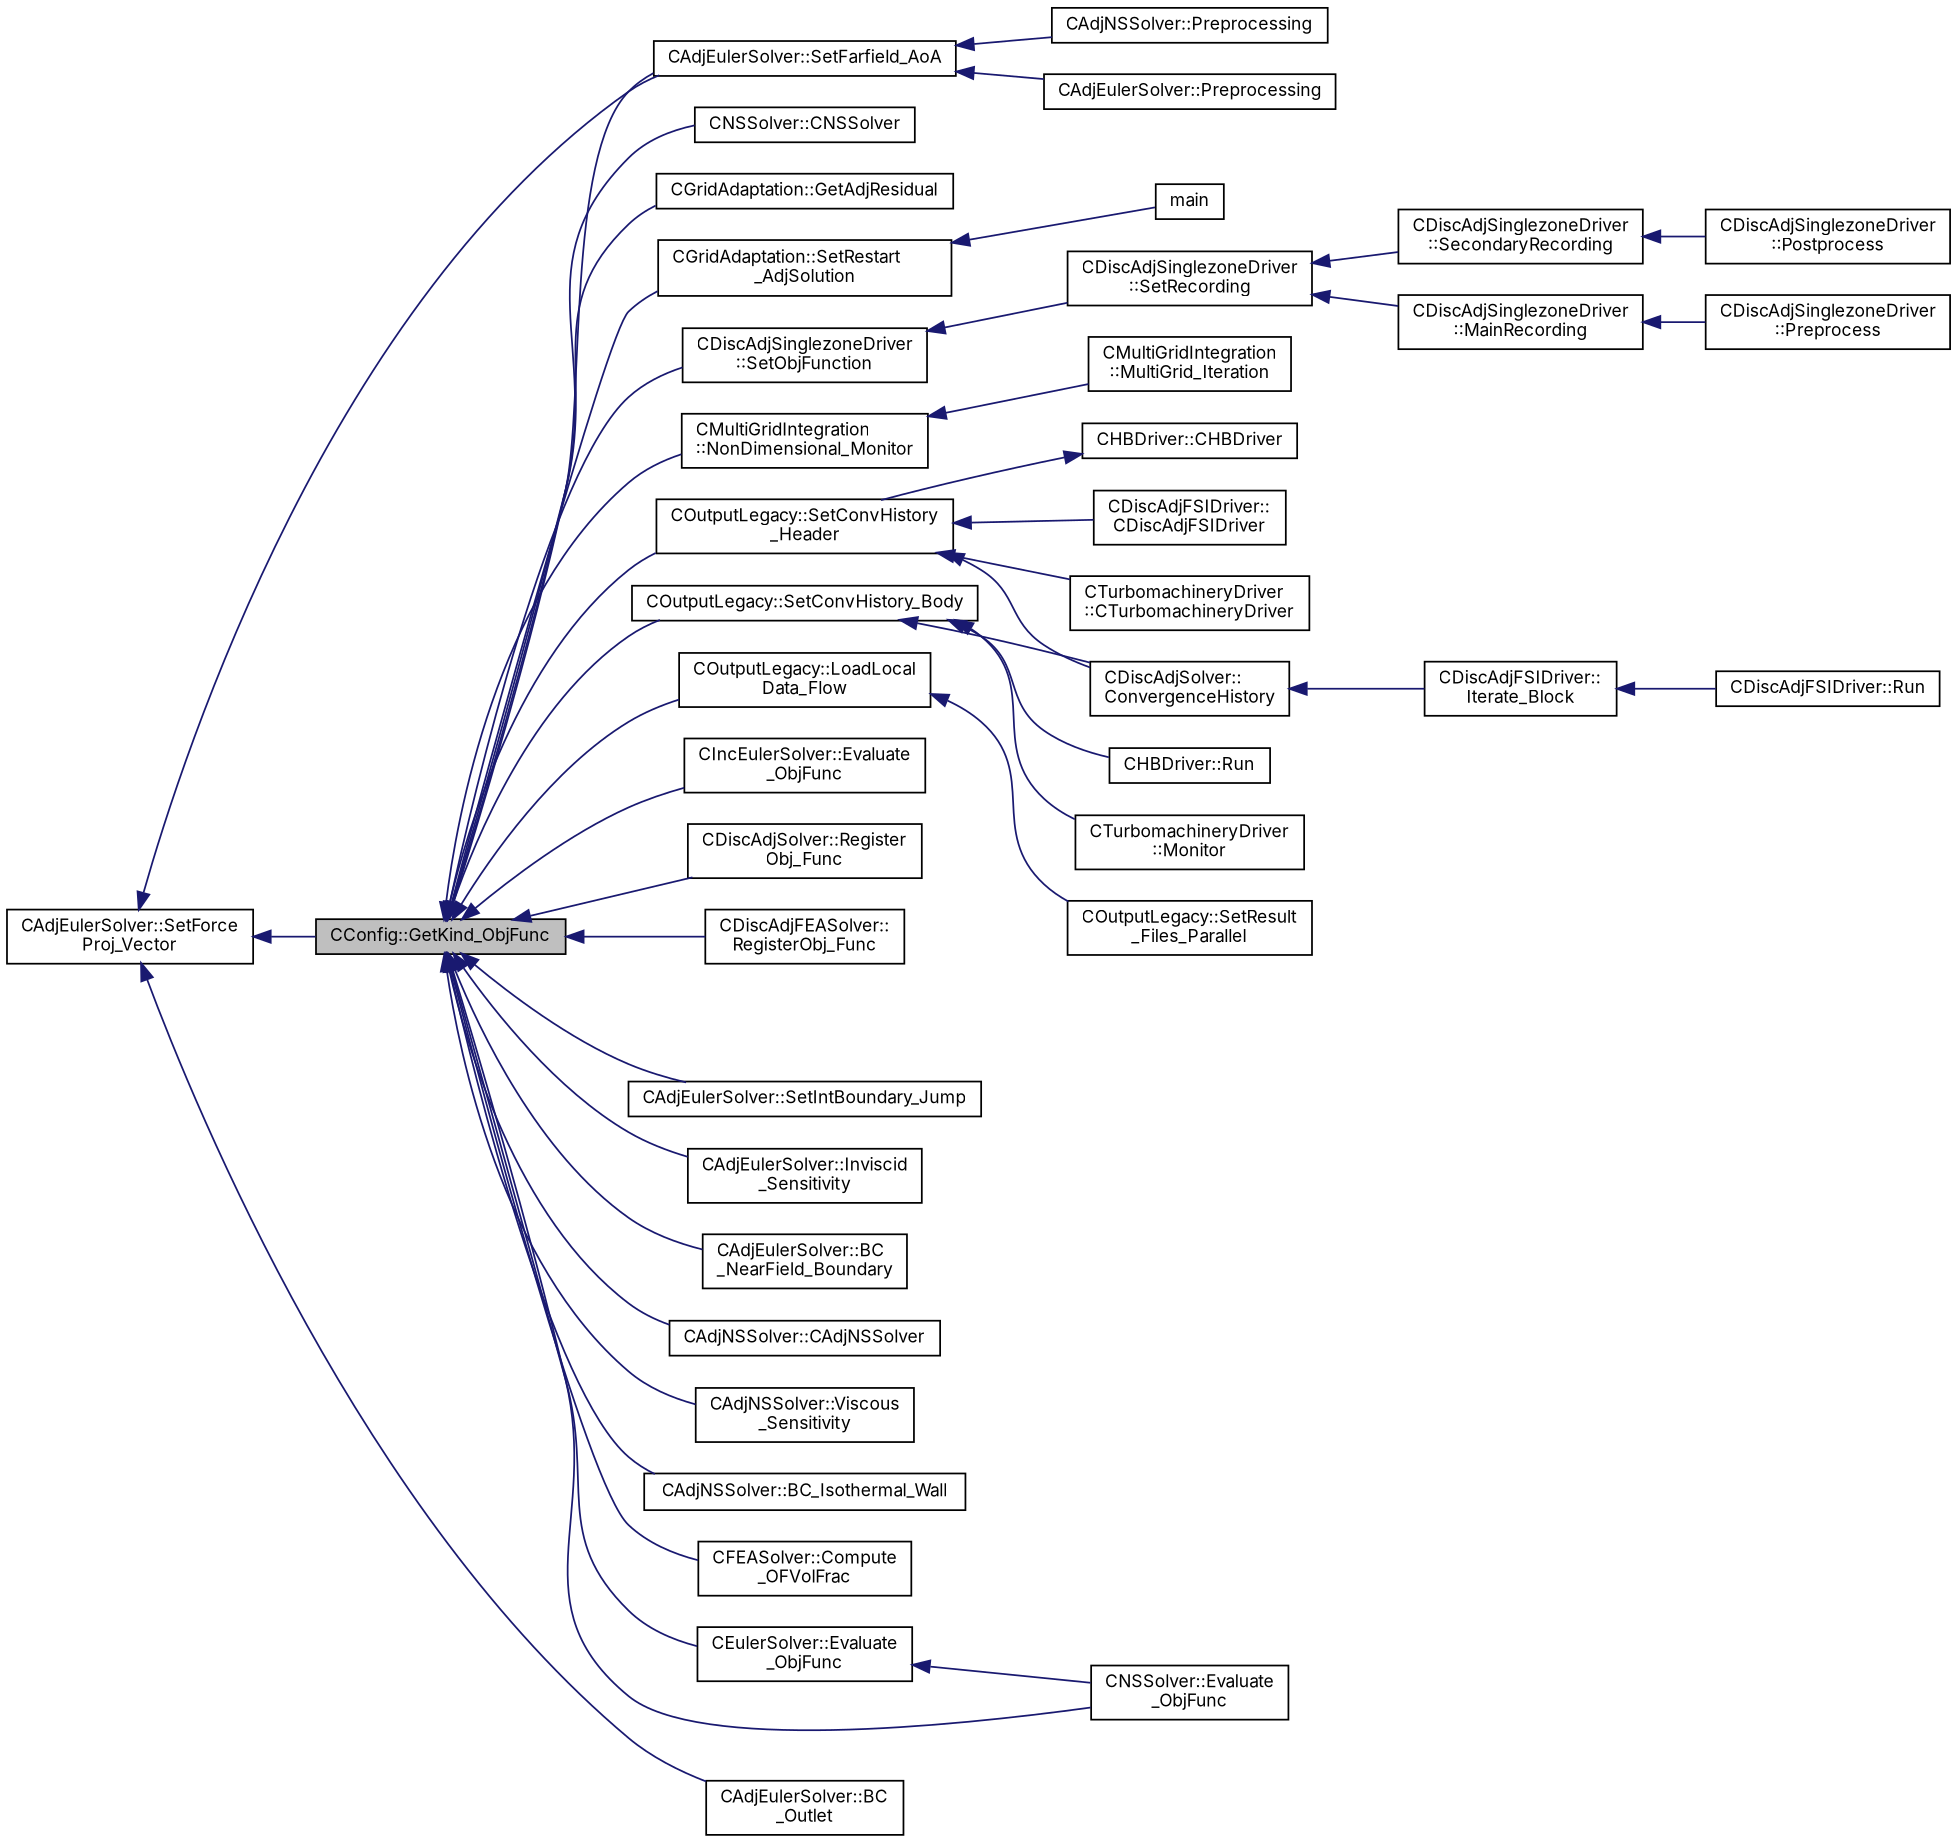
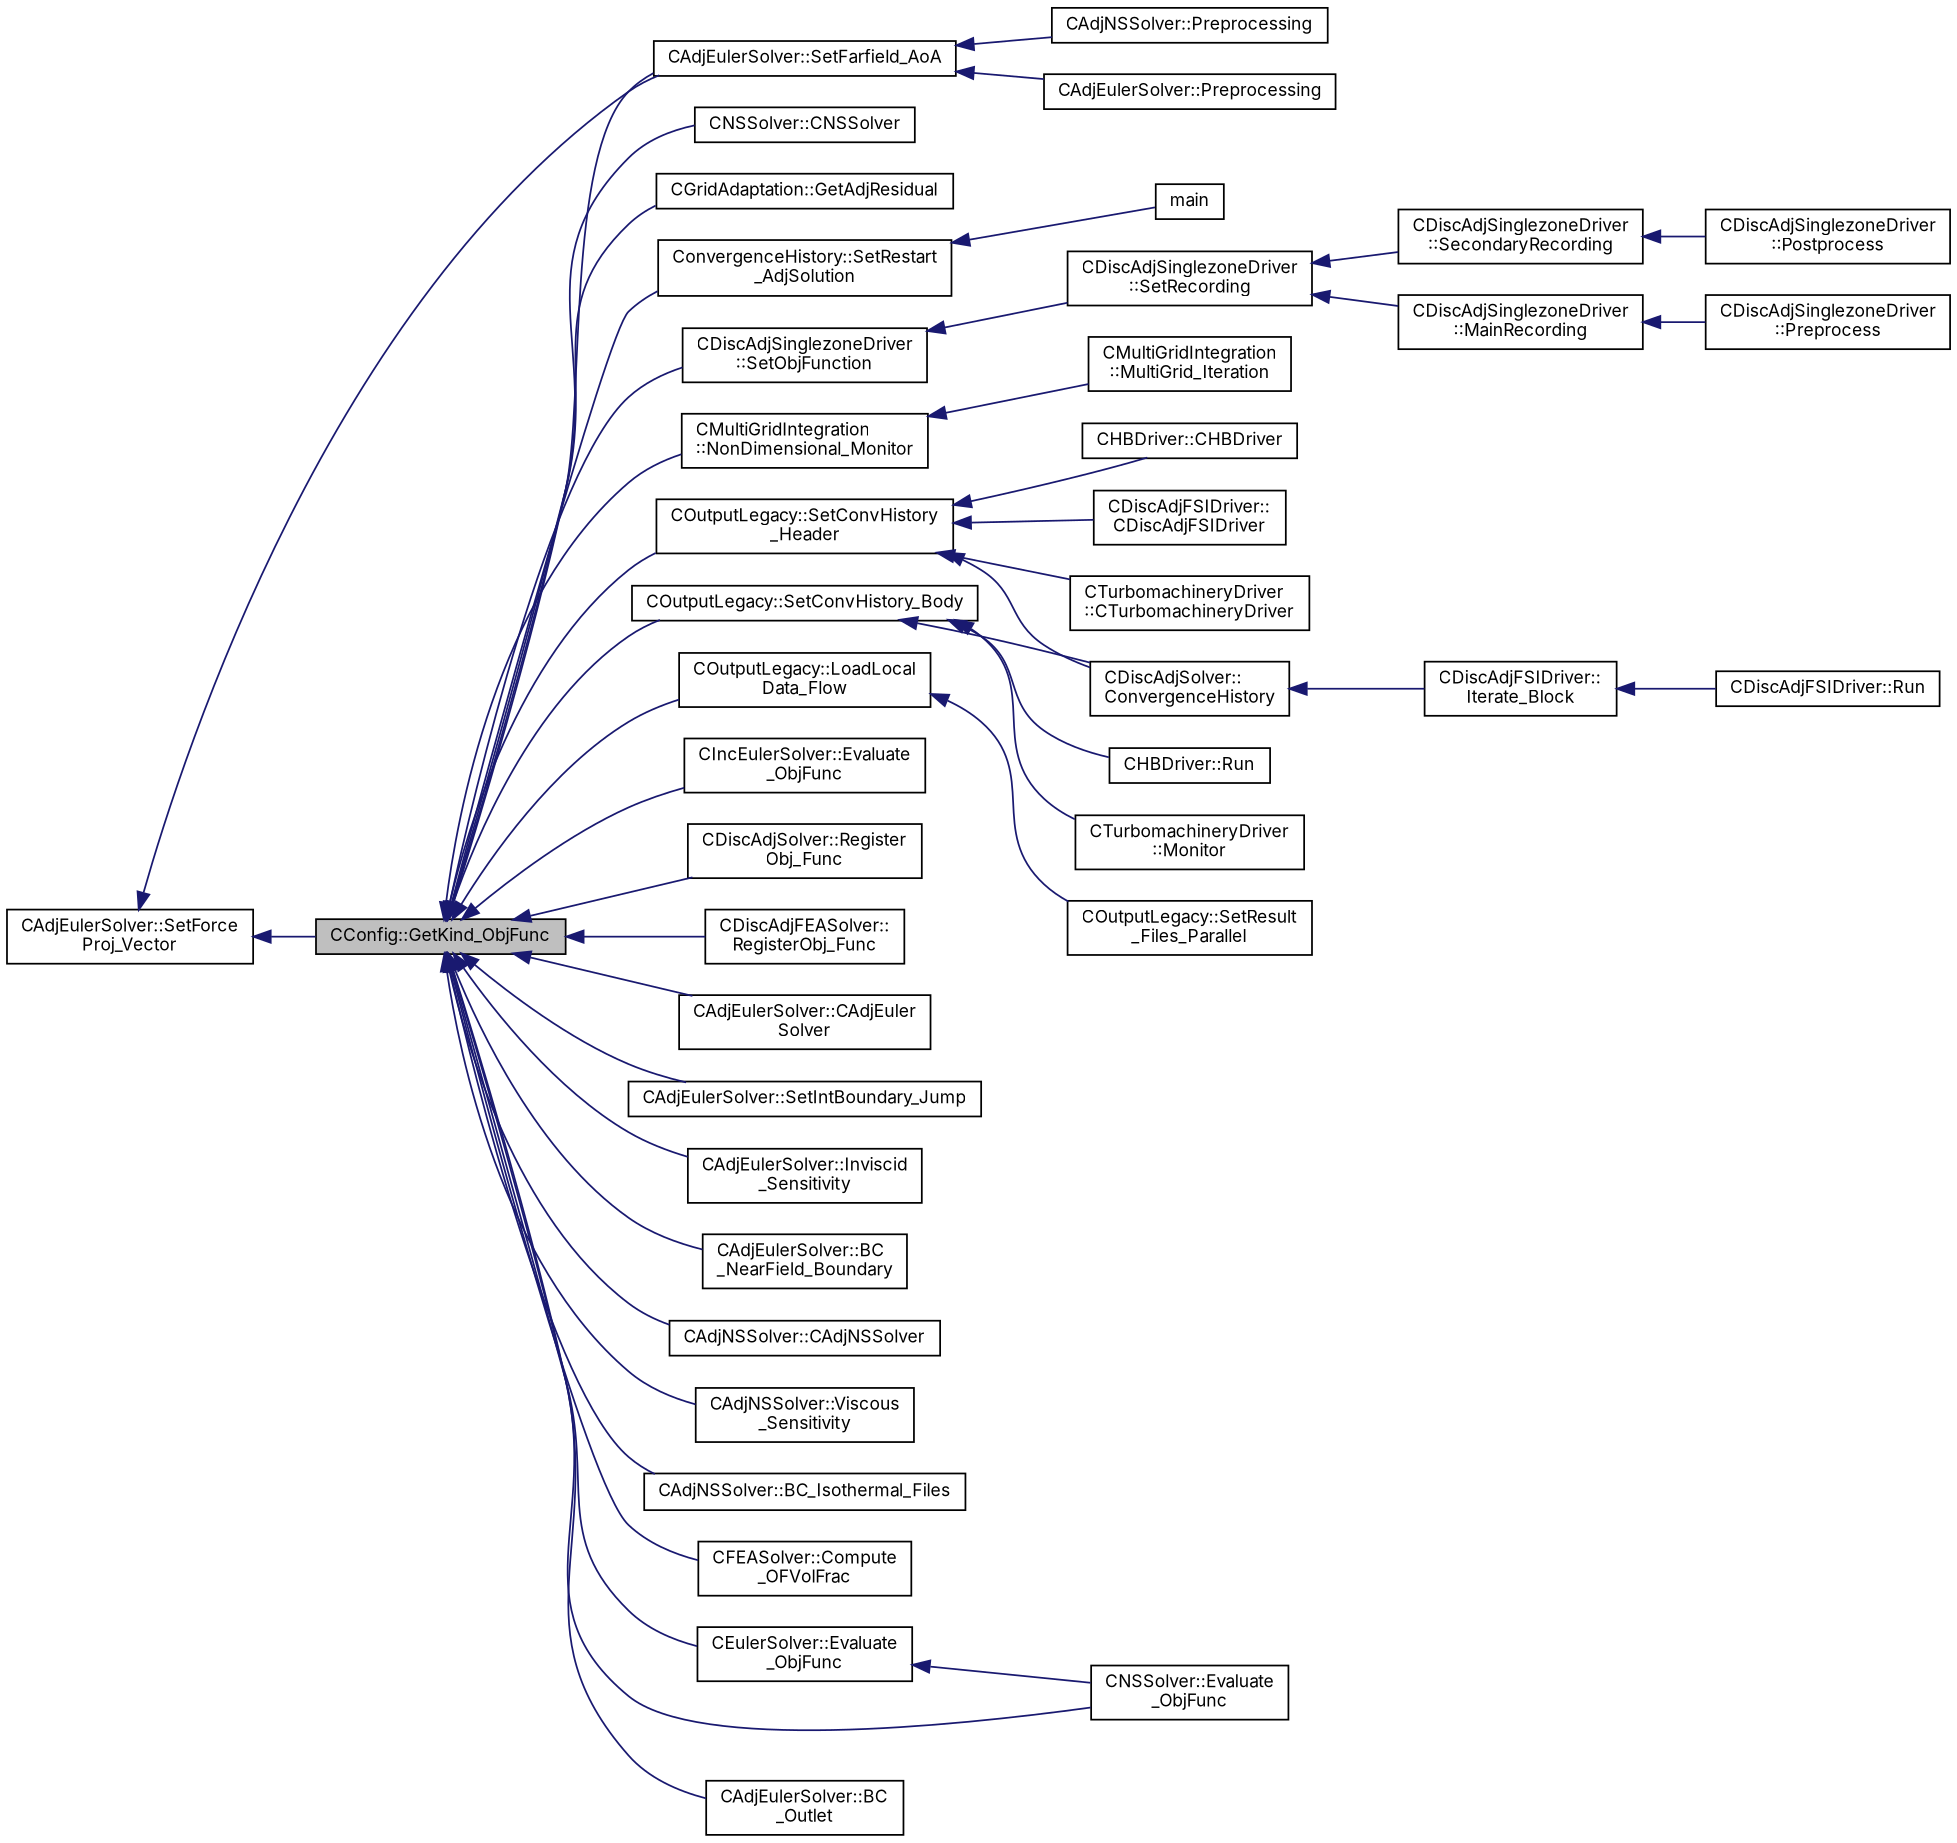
node "CGridAdaptation::SetRestart _AdjSolution": label "CGridAdaptation::SetRestart _AdjSolution" -> "ConvergenceHistory::SetRestart _AdjSolution"
edge "COutputLegacy::SetConvHistory _Header" -> "CHBDriver::CHBDriver": reversed
node "CAdjEulerSolver::CAdjEuler Solver": added
edge "CAdjEulerSolver::BC _Outlet" -> "CAdjEulerSolver::SetForce Proj_Vector": now "CAdjEulerSolver::BC _Outlet" -> "CConfig::GetKind_ObjFunc"
node "CAdjNSSolver::BC_Isothermal_Wall": label "CAdjNSSolver::BC_Isothermal_Wall" -> "CAdjNSSolver::BC_Isothermal_Files"
